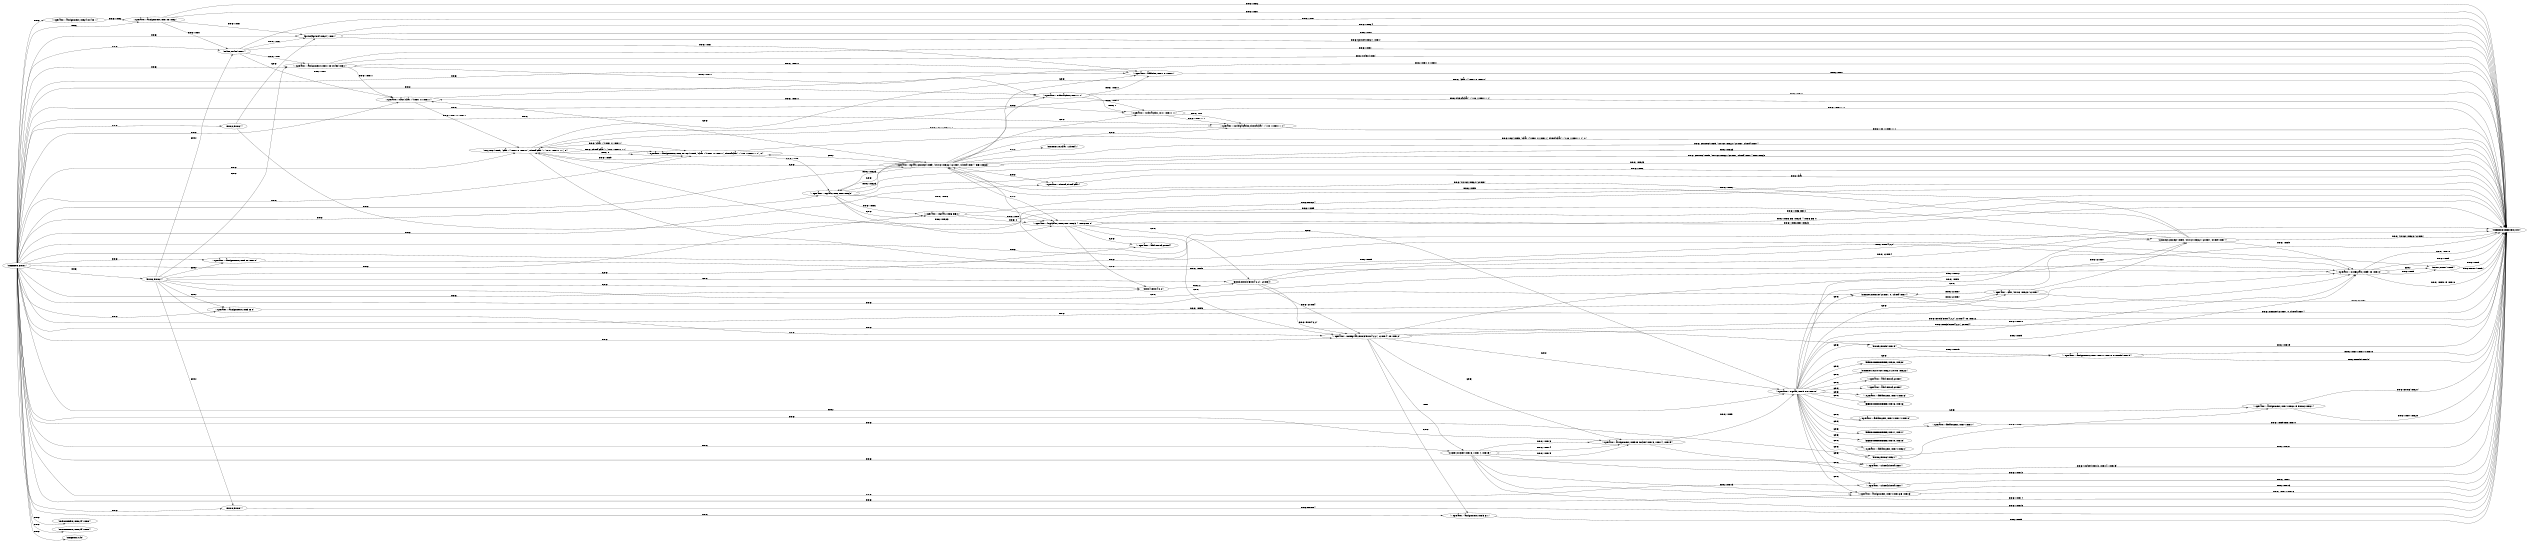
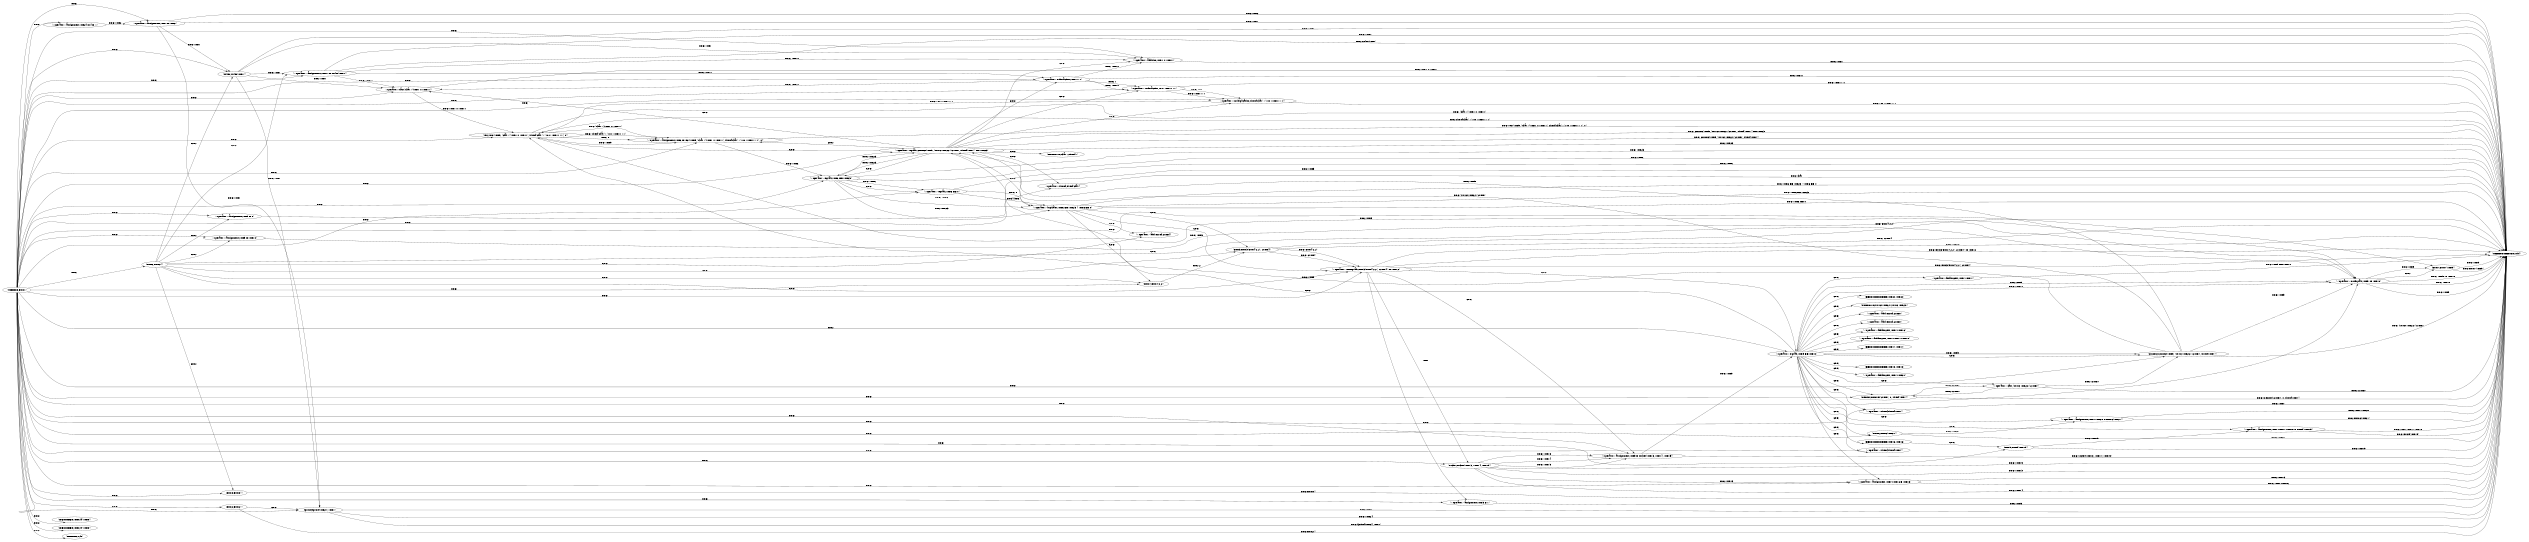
edge "(<operator>.assignment,VAR5 = 0)" -> "(<operator>.notEquals,VAR9 != VAR10)": now "(<operator>.assignment,VAR5 = 0)" -> "(METHOD_RETURN,void)"
edge "(<operator>.equals,VAR9 == VAR10)" -> "(FUN5,FUN5(VAR19))": now "(FIELD_IDENTIFIER,VAR16,VAR16)" -> "(FUN5,FUN5(VAR19))"
